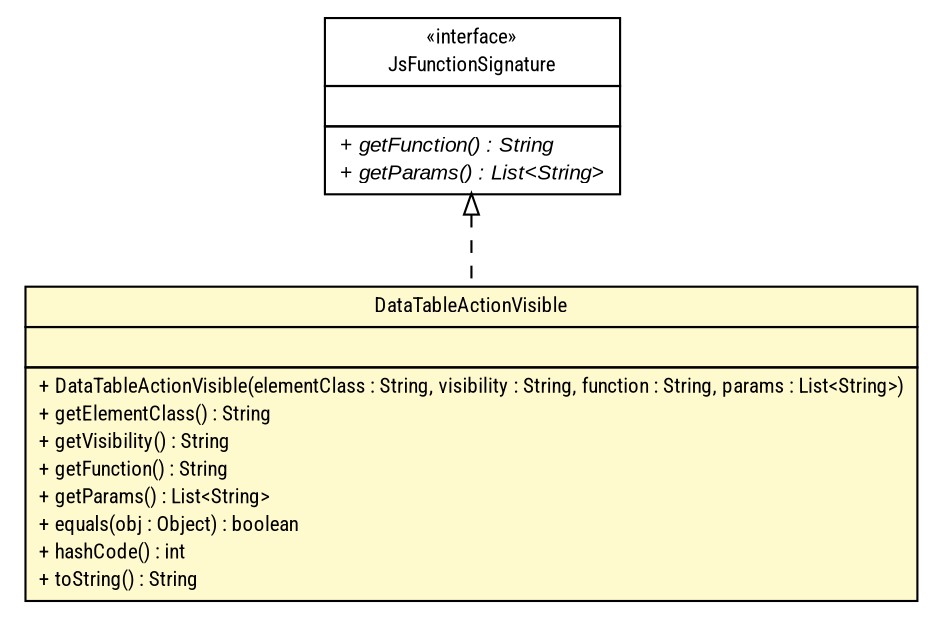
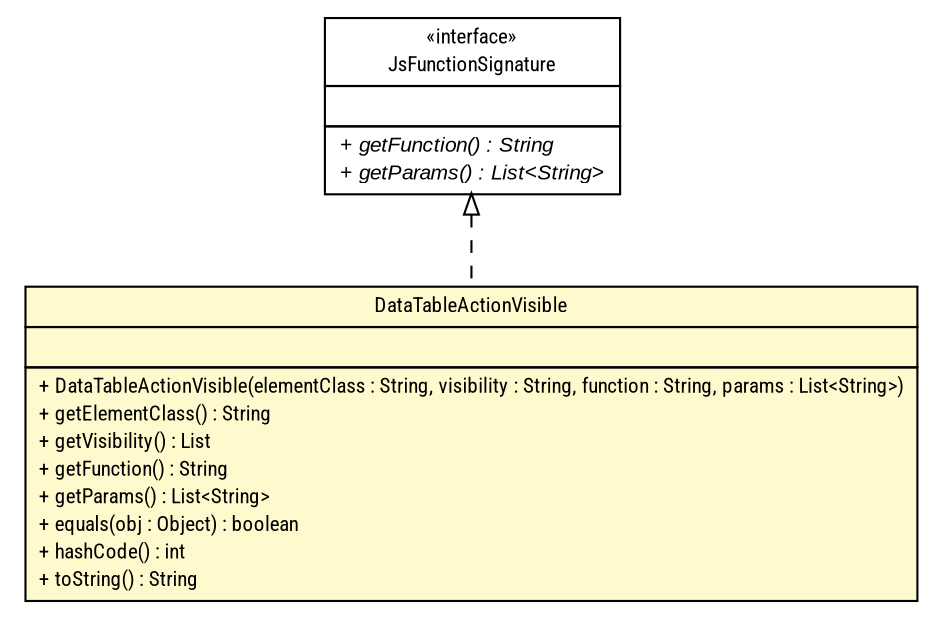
node "DataTableActionVisible": text "+ getVisibility() : String" -> "+ getVisibility() : List"
